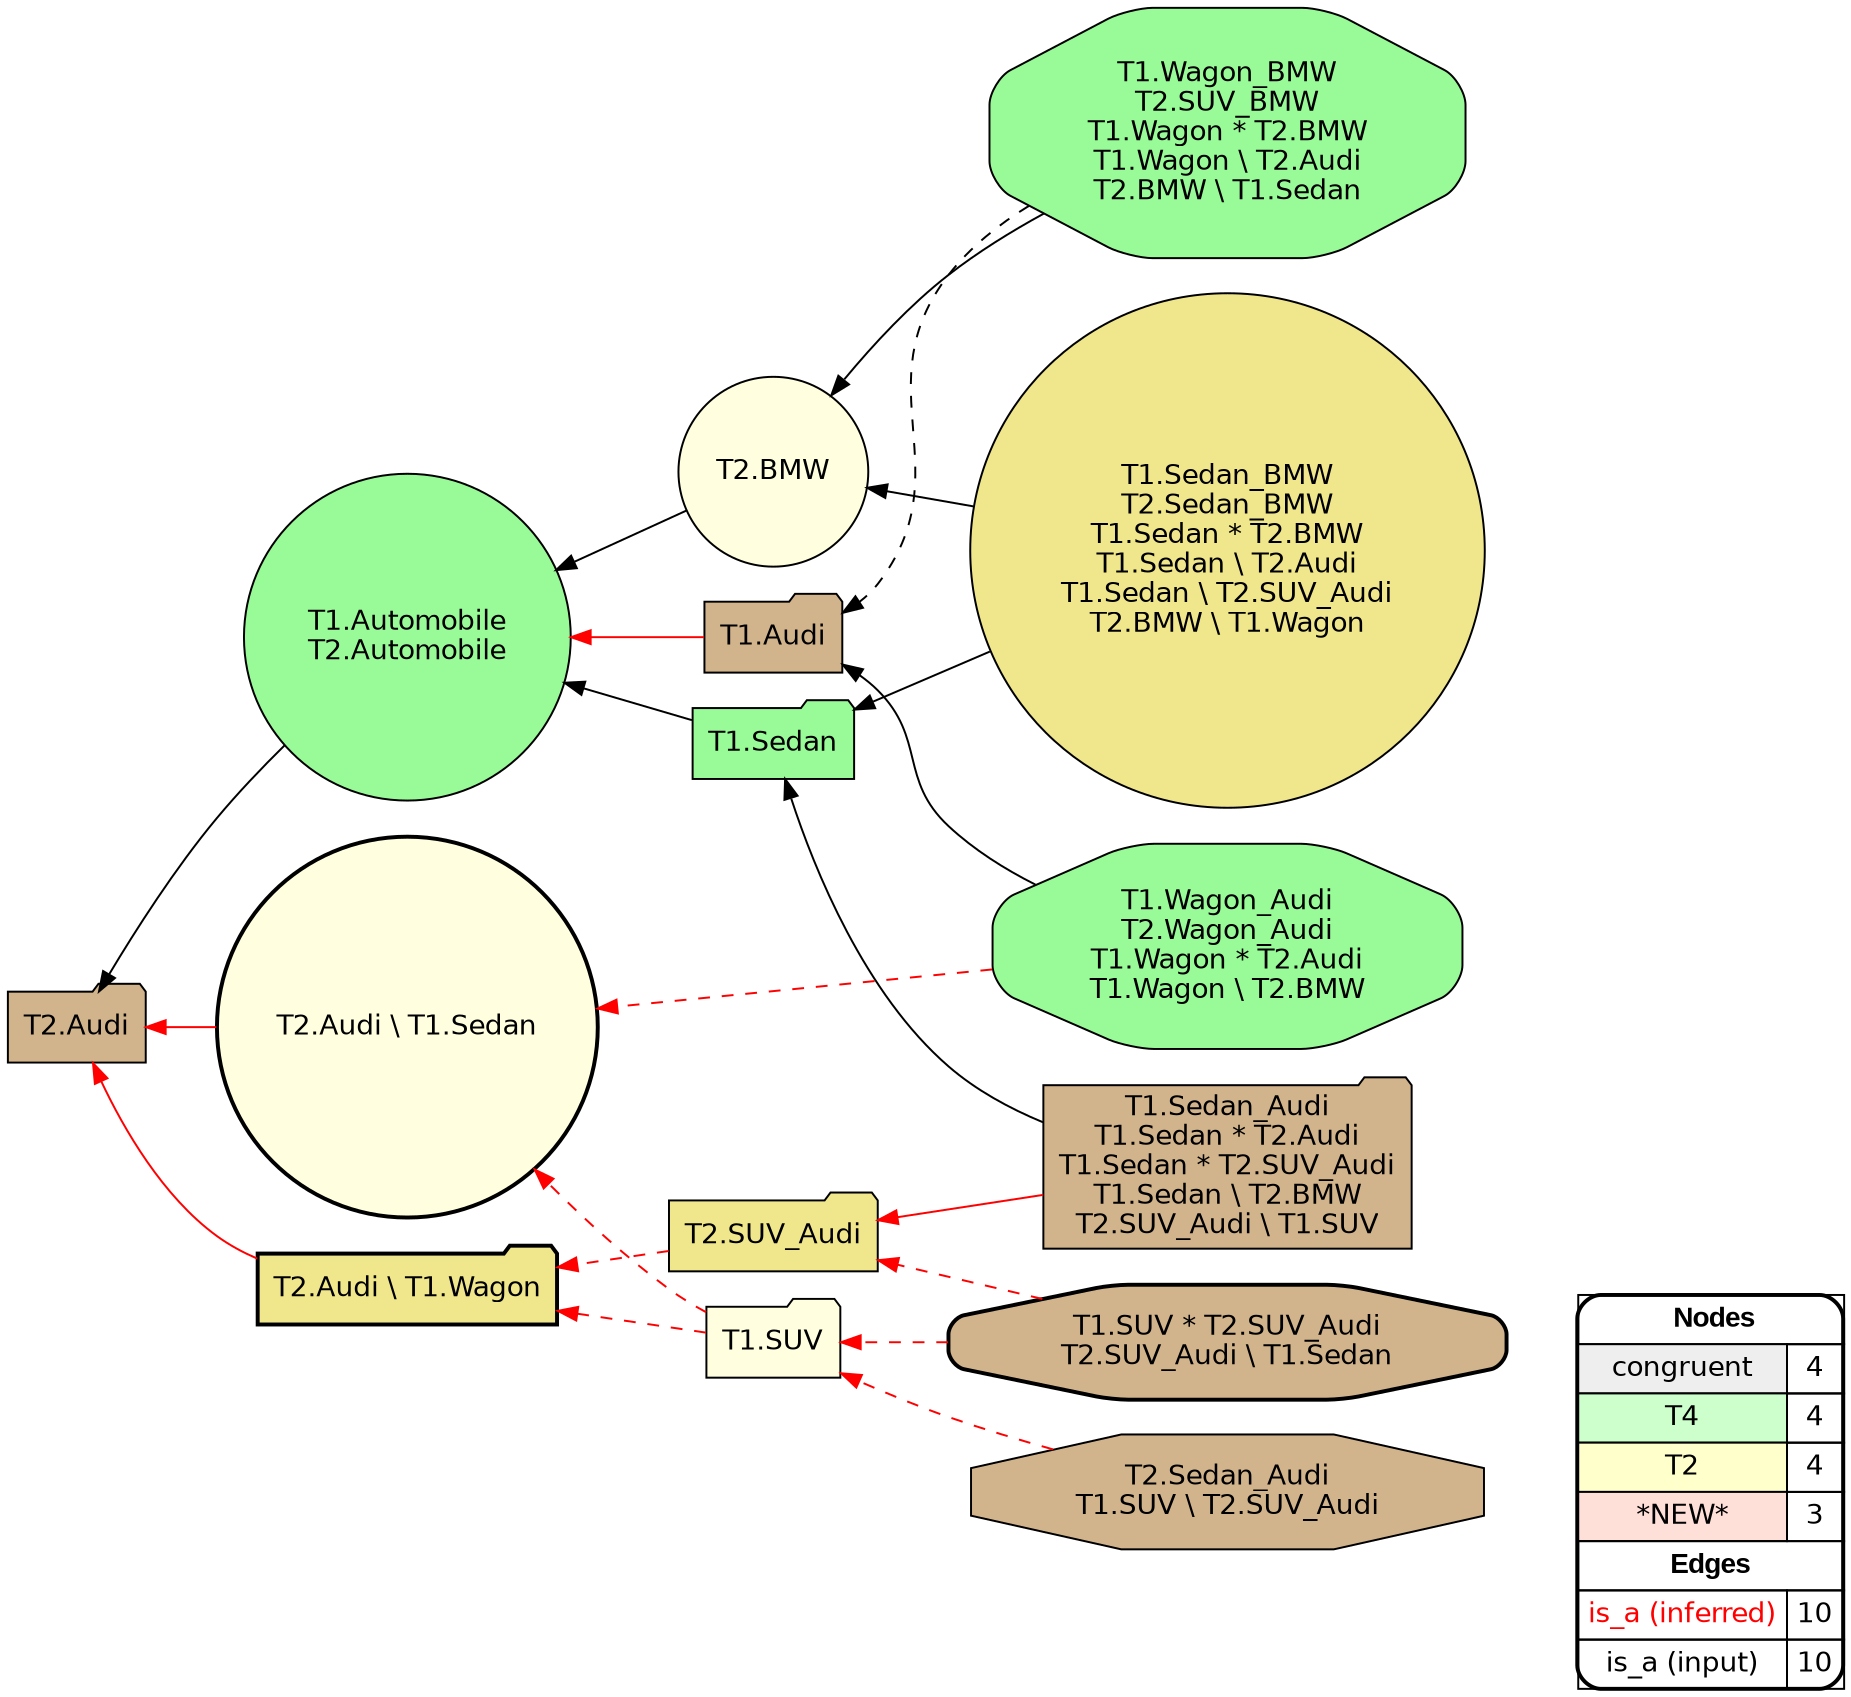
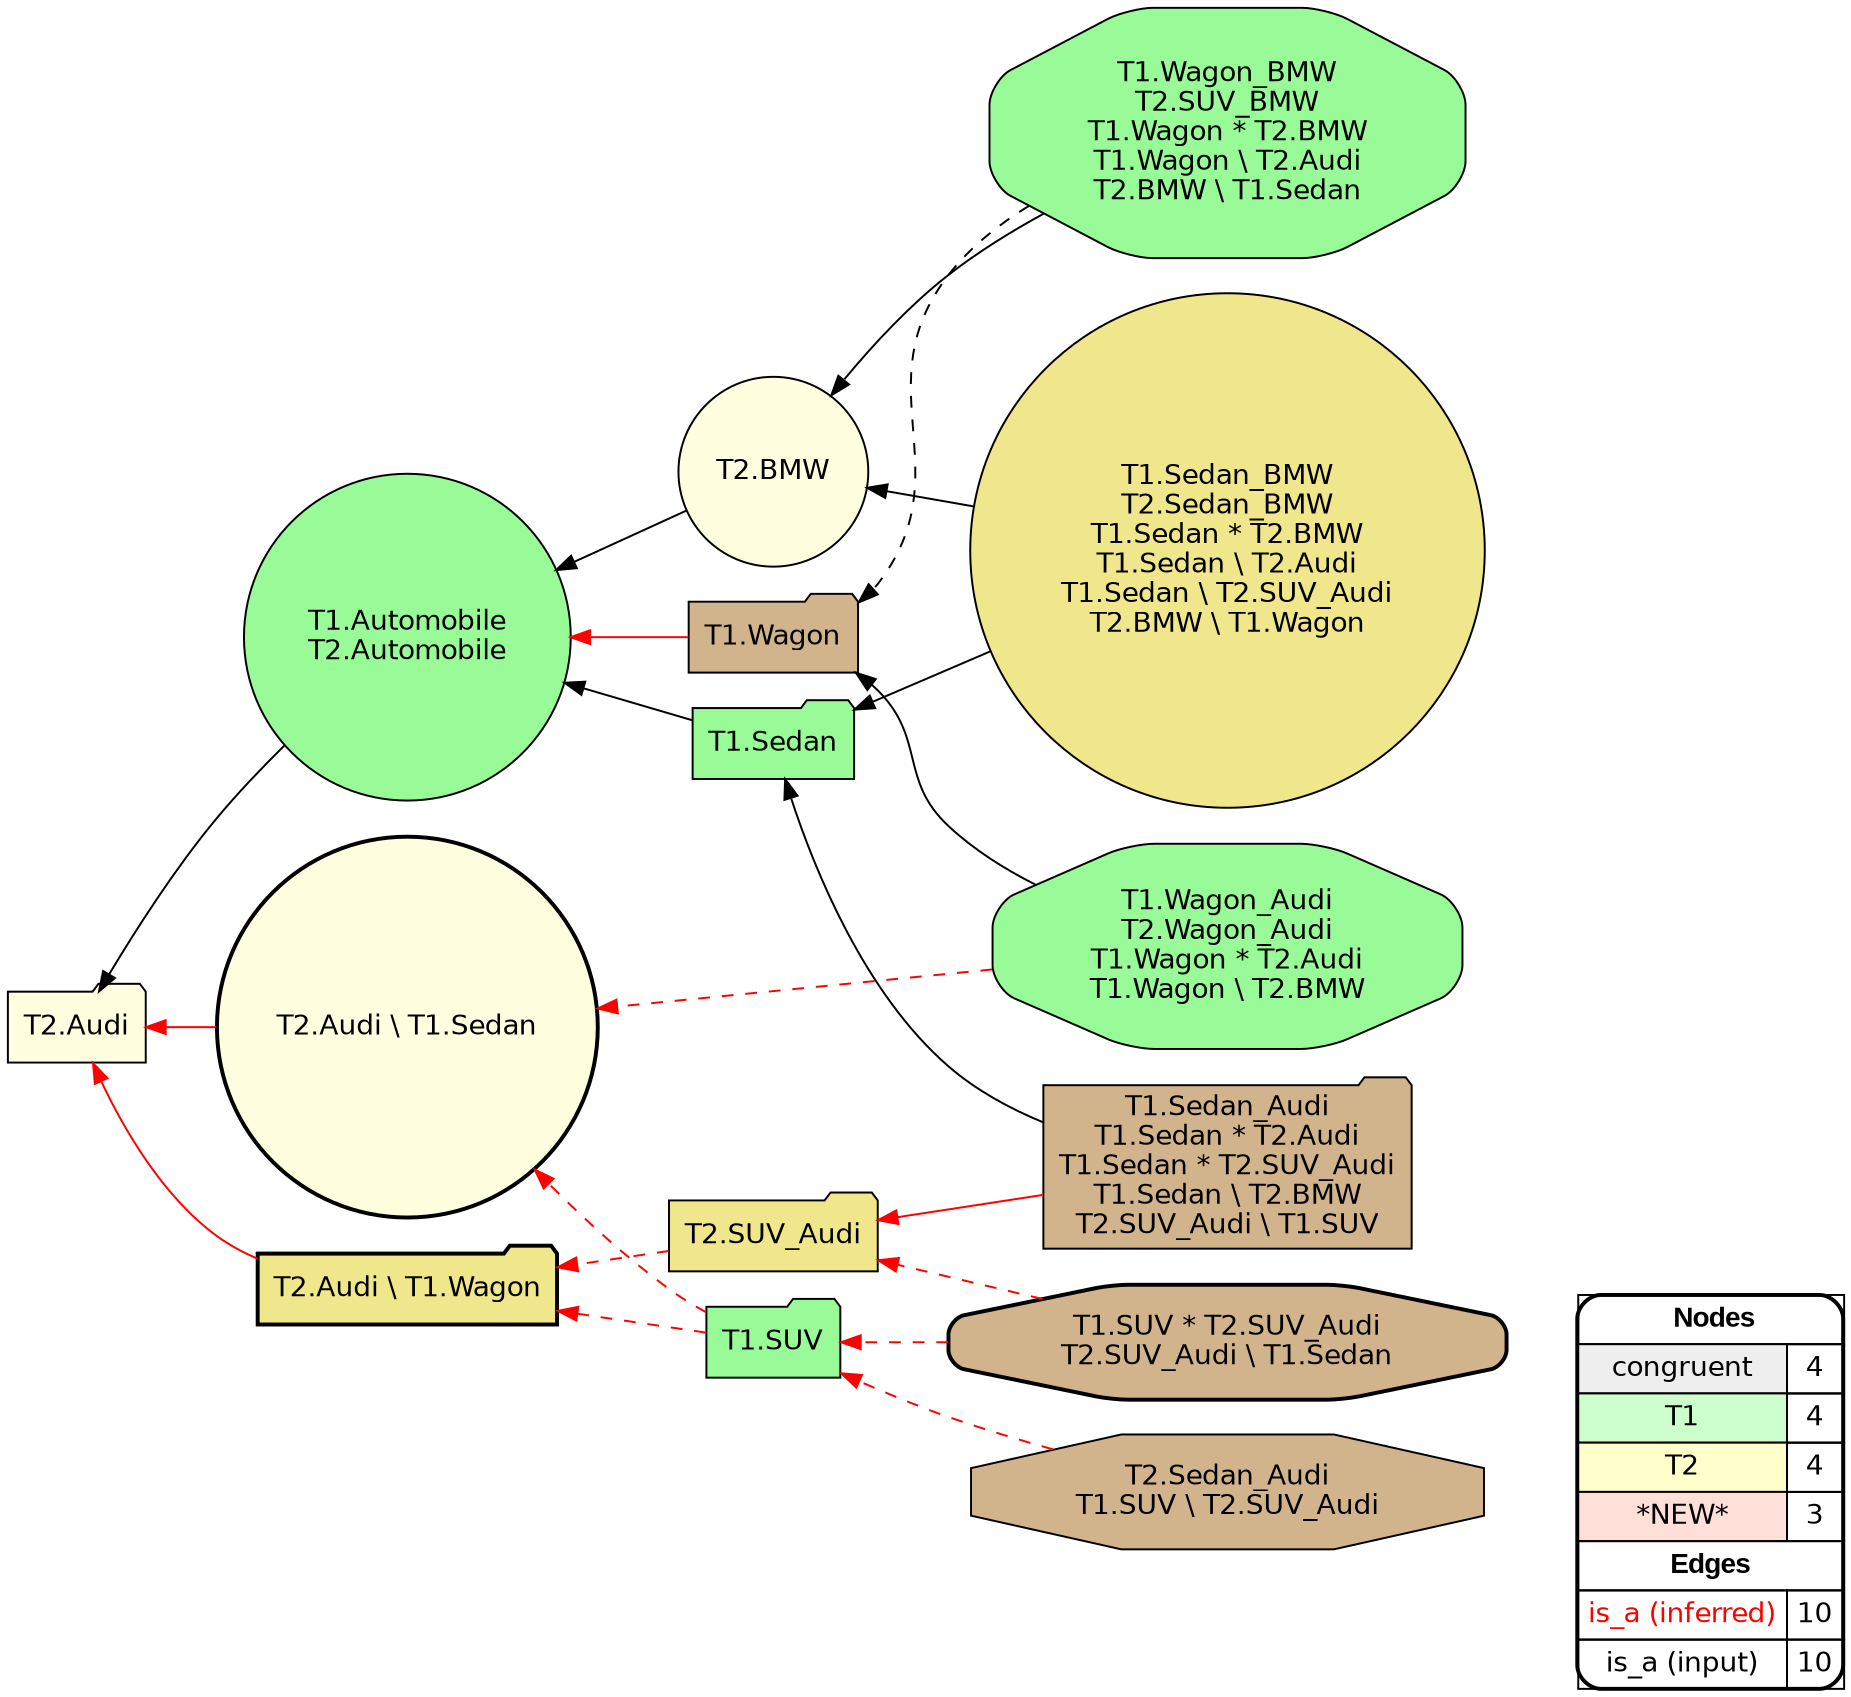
node "T1.Audi": label "T1.Audi" -> "T1.Wagon"
node "T2.Audi": fillcolor tan -> lightyellow
node "T1.SUV": fillcolor lightyellow -> palegreen
node "Nodes": text "T4" -> "T1"
